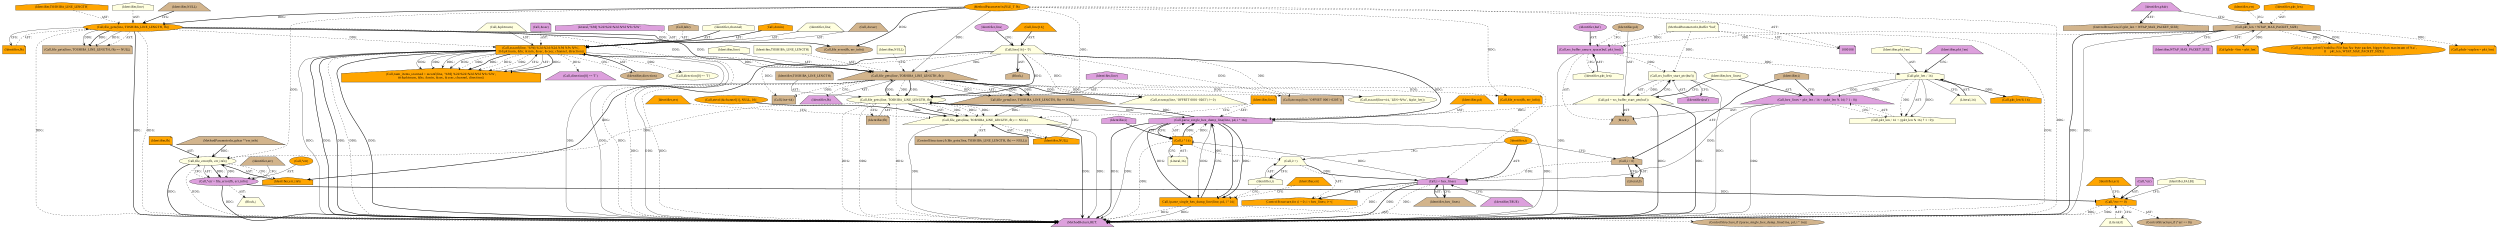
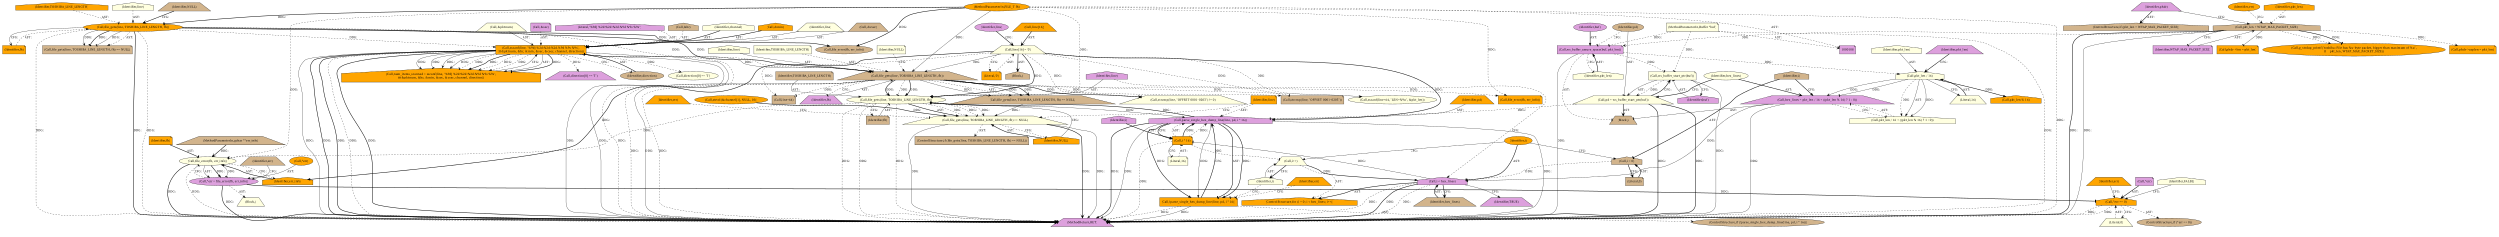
node "(Literal,'0')": added
edge "(Identifier,TRUE)" -> "(Call,i < hex_lines)": reversed
